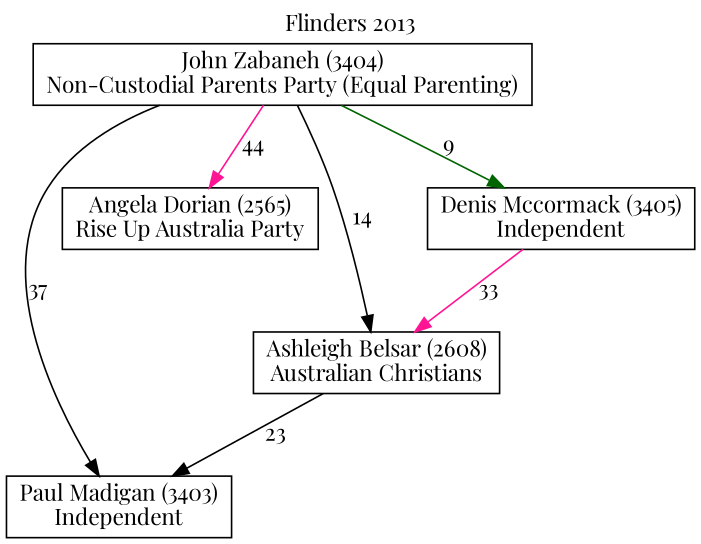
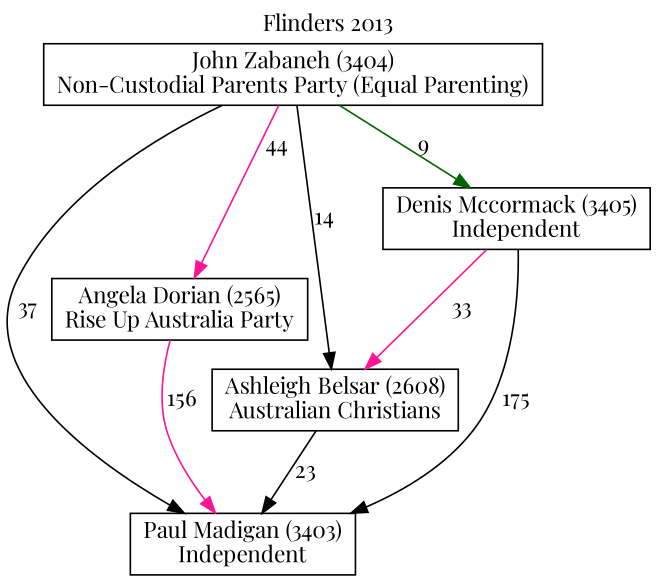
edge "Denis Mccormack (3405) Independent" -> "Paul Madigan (3403) Independent": added, label "175"
edge "Angela Dorian (2565) Rise Up Australia Party" -> "Paul Madigan (3403) Independent": added, label "156"
